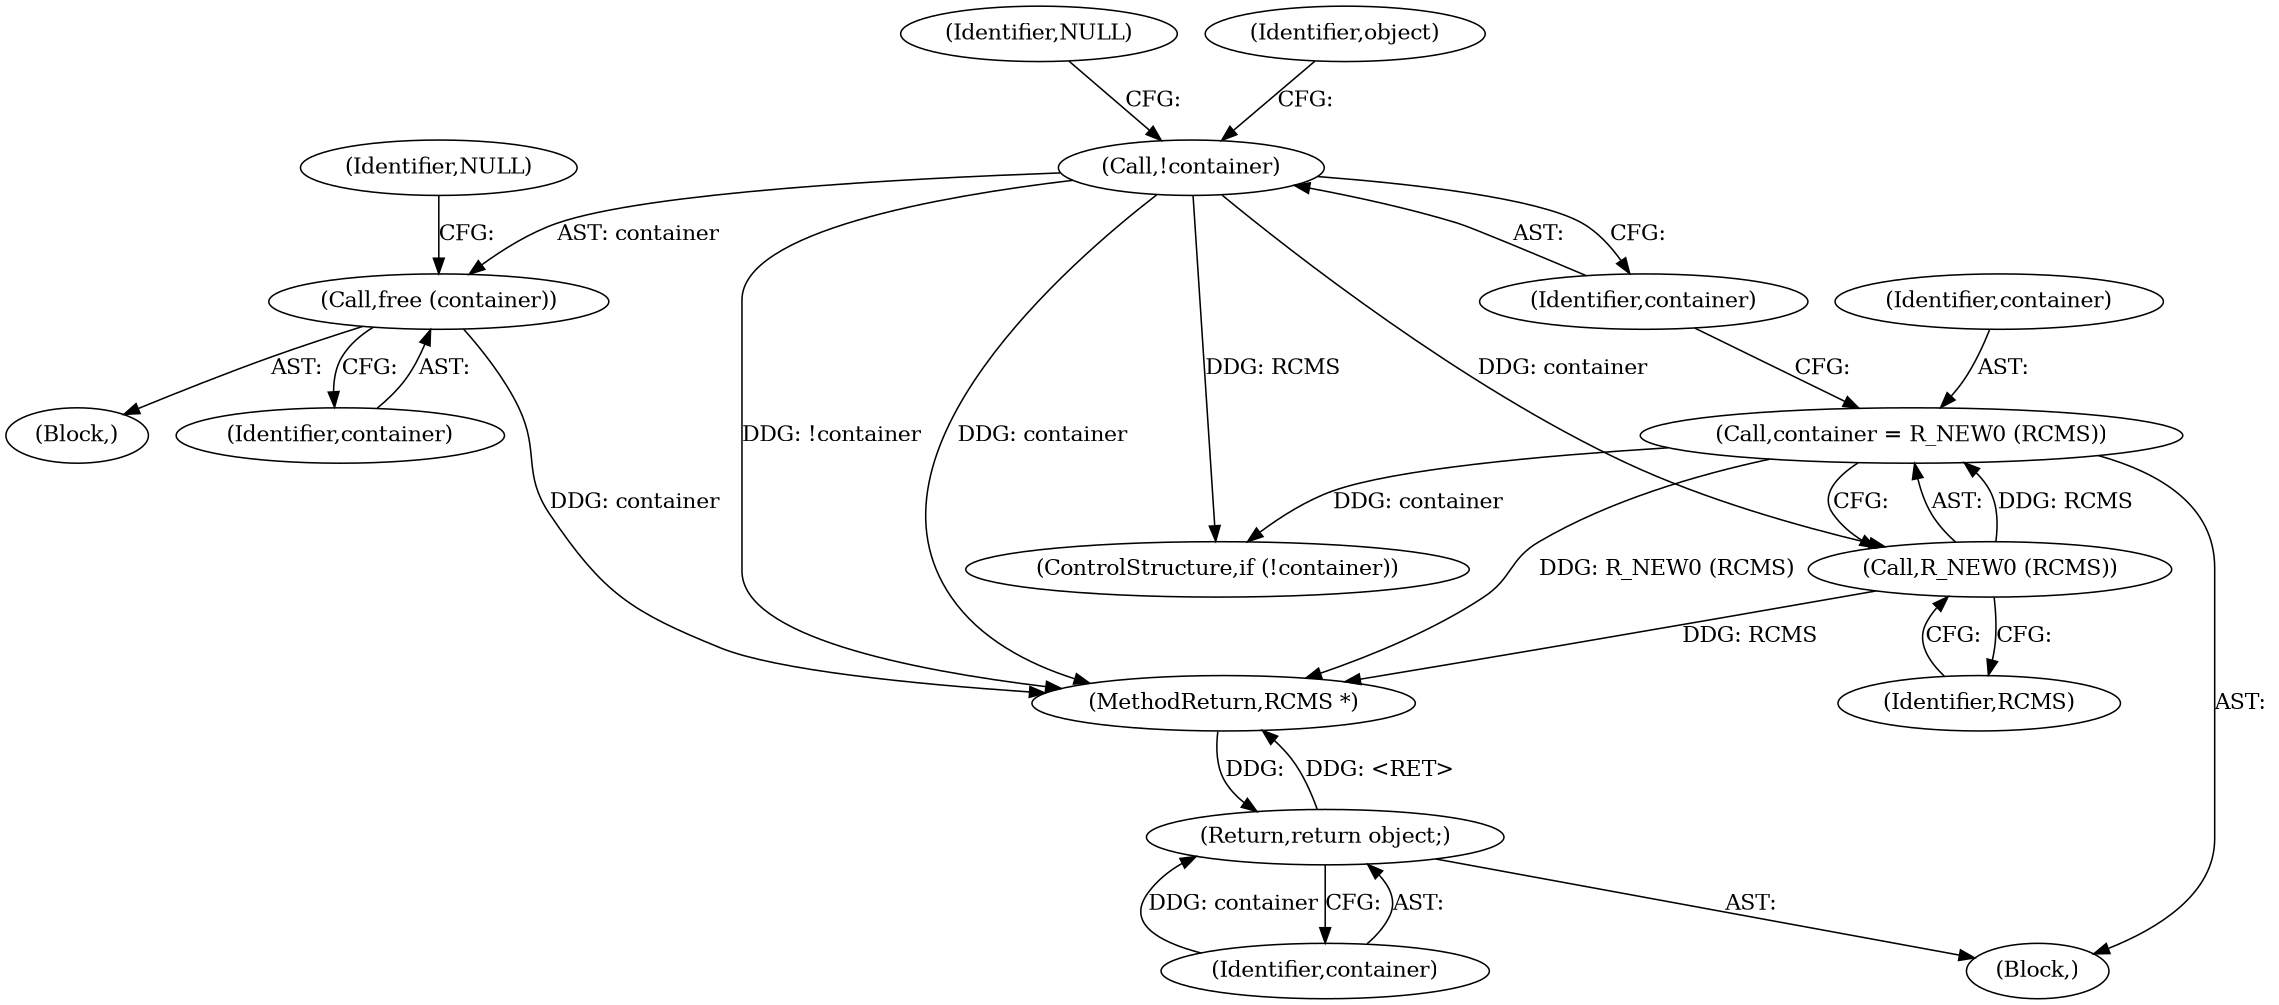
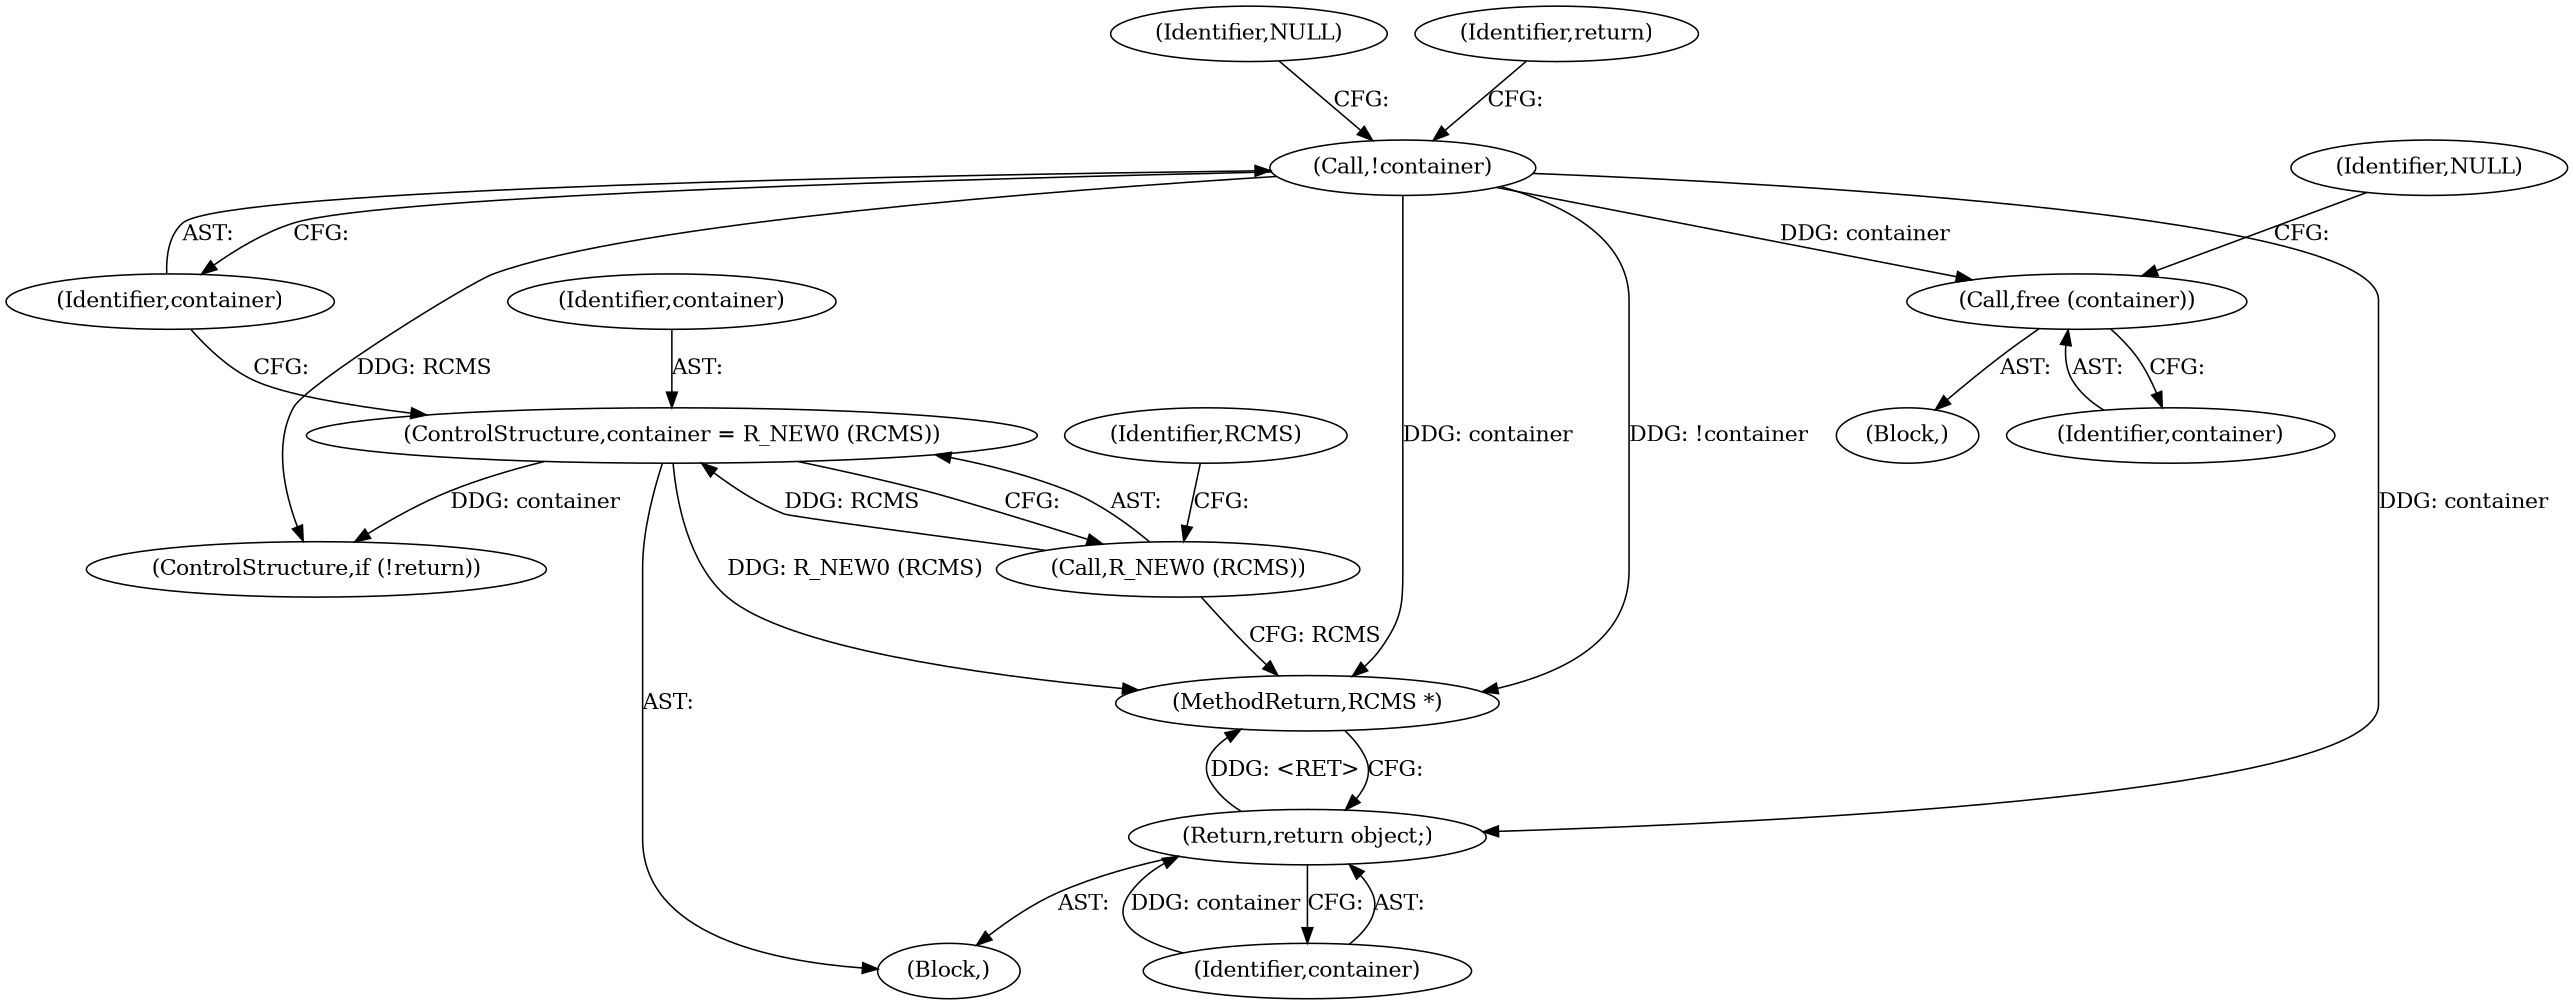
node "(Identifier,object)": label "(Identifier,object)" -> "(Identifier,return)"
edge "(Call,!container)" -> "(Call,free (container))": label "AST: container" -> "DDG: container"
edge "(Call,!container)" -> "(Call,R_NEW0 (RCMS))": now "(Call,!container)" -> "(Return,return object;)"
node "(Call,container = R_NEW0 (RCMS))": label "(Call,container = R_NEW0 (RCMS))" -> "(ControlStructure,container = R_NEW0 (RCMS))"
node "(ControlStructure,if (!container))": label "(ControlStructure,if (!container))" -> "(ControlStructure,if (!return))"
edge "(Call,free (container))" -> "(MethodReturn,RCMS *)": removed, label "DDG: container"
edge "(Call,R_NEW0 (RCMS))" -> "(Identifier,RCMS)": removed, label "CFG:"
edge "(Call,R_NEW0 (RCMS))" -> "(MethodReturn,RCMS *)": label "DDG: RCMS" -> "CFG: RCMS"
edge "(MethodReturn,RCMS *)" -> "(Return,return object;)": label "DDG: " -> "CFG: "
